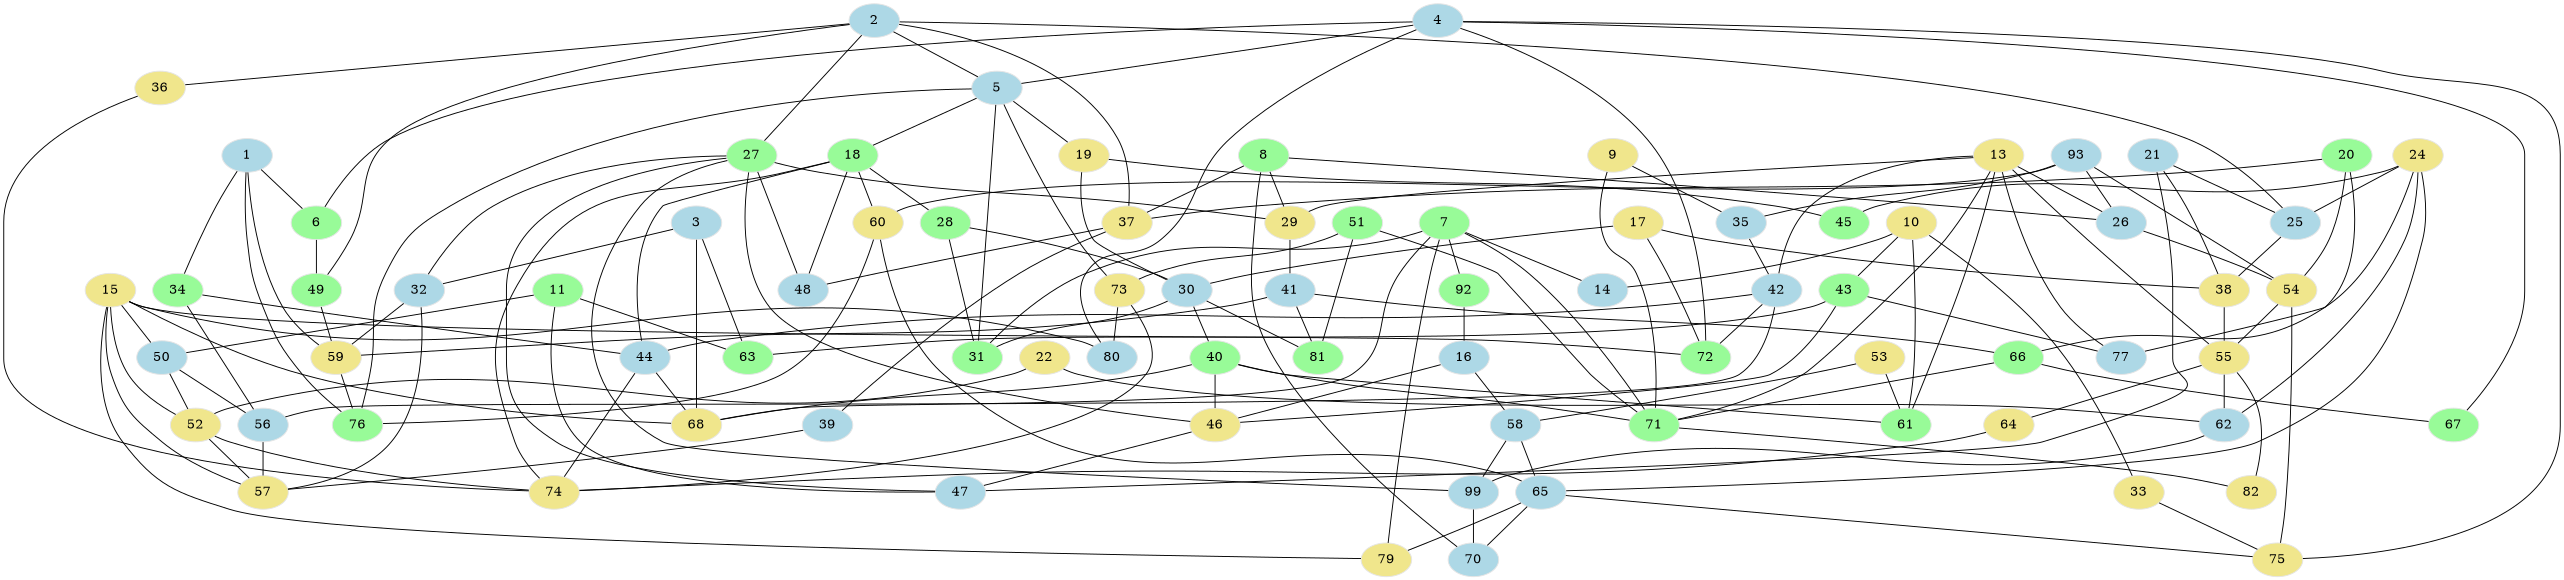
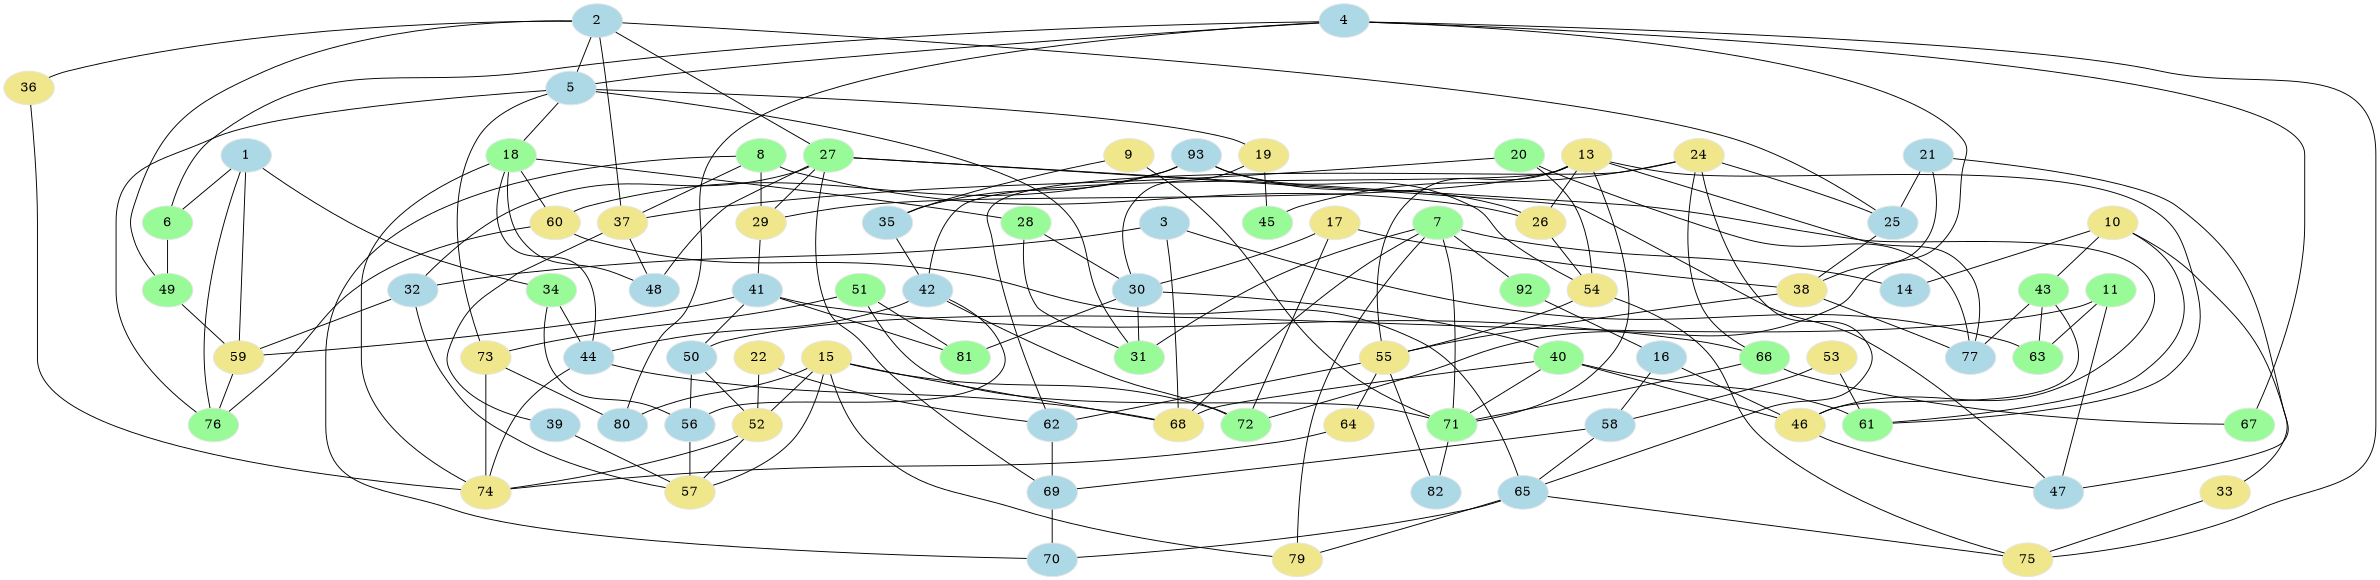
node "26": fillcolor lightblue -> khaki
edge "15" -- "50": now "41" -- "50"
edge "38" -- "77": added
node "99": label "99" -> "69"
node "82": fillcolor khaki -> lightblue
